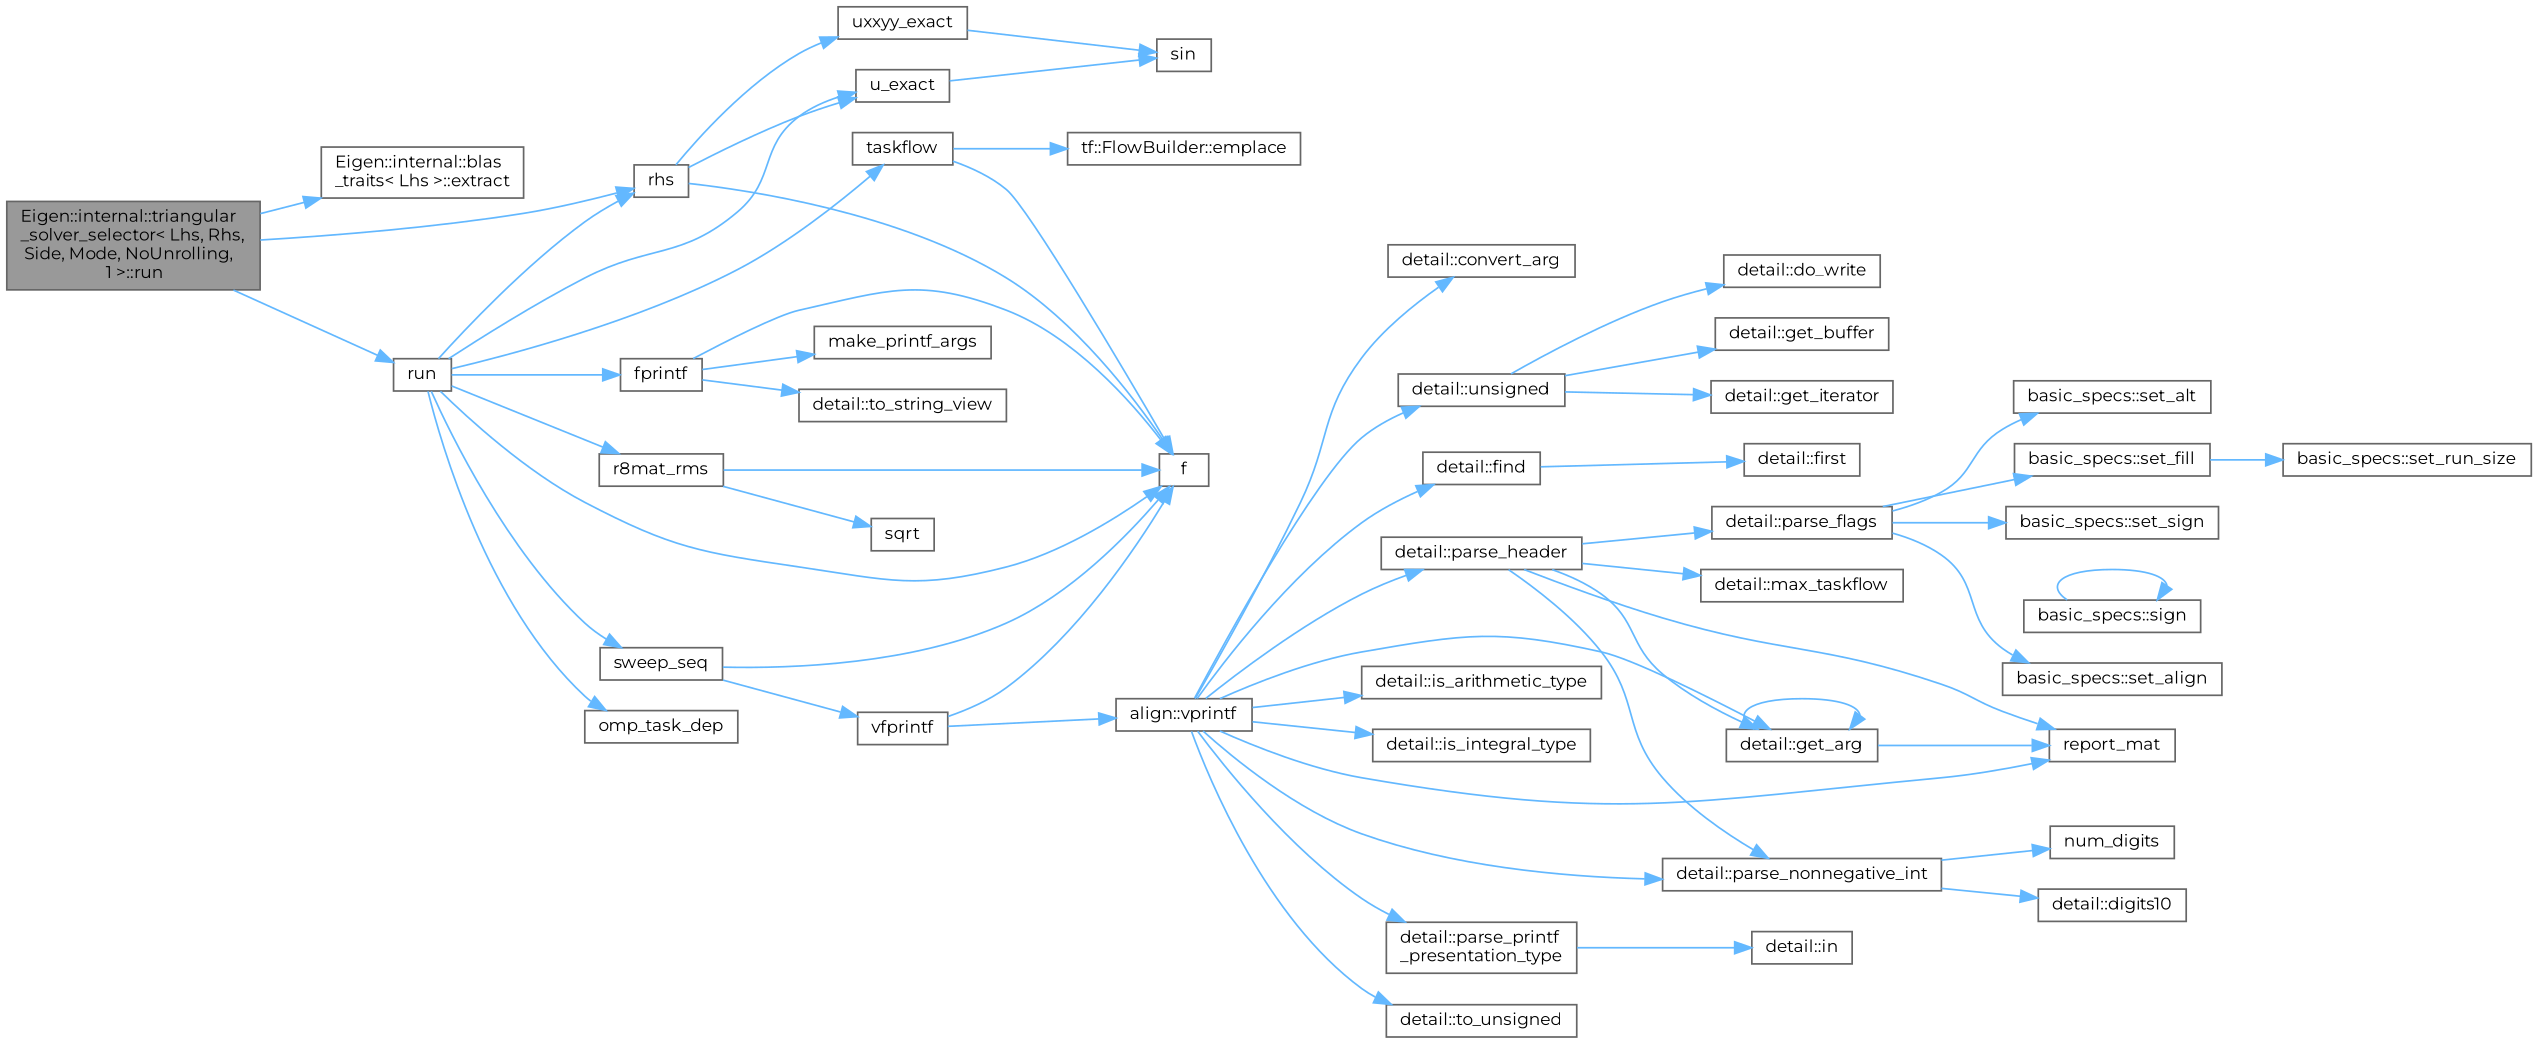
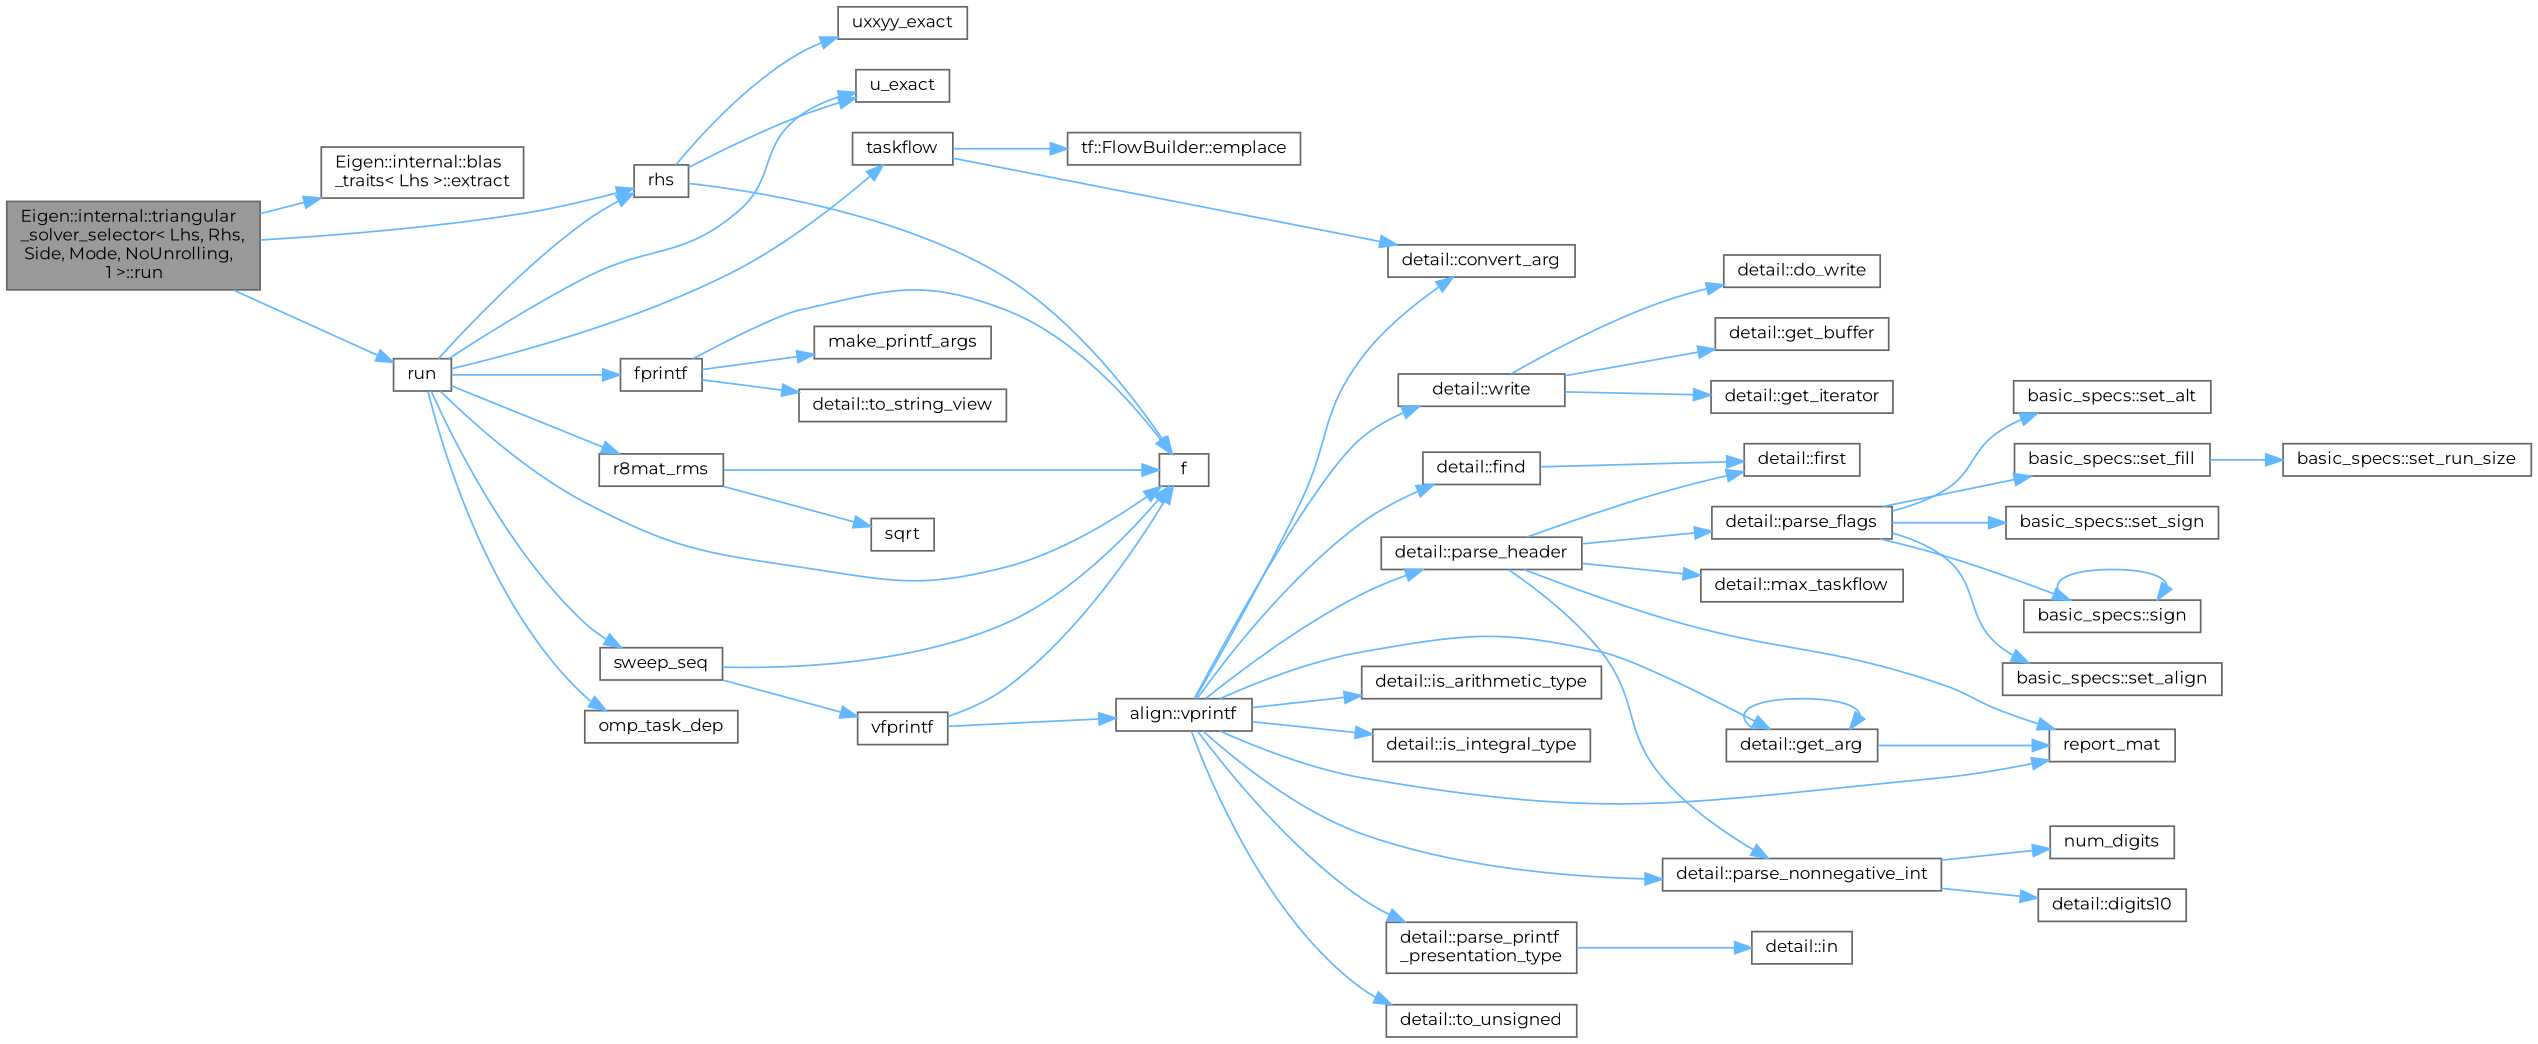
node "sin": removed
edge "taskflow" -> "f": now "taskflow" -> "detail::convert_arg"
node "detail::unsigned": label "detail::unsigned" -> "detail::write"
edge "detail::parse_flags" -> "basic_specs::sign": added
edge "detail::parse_header" -> "detail::get_arg": now "detail::parse_header" -> "detail::first"
